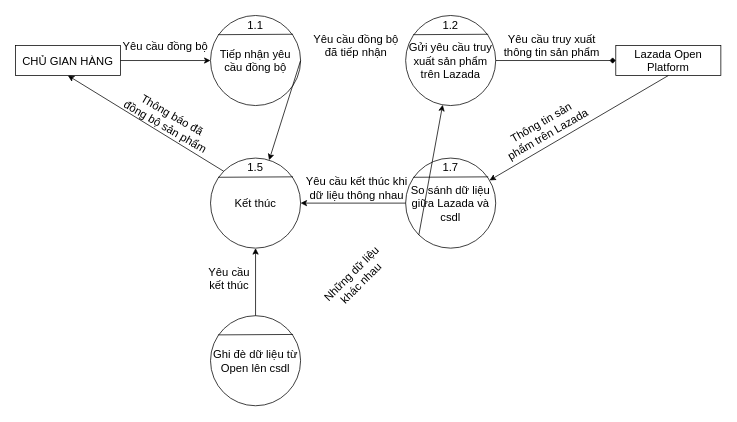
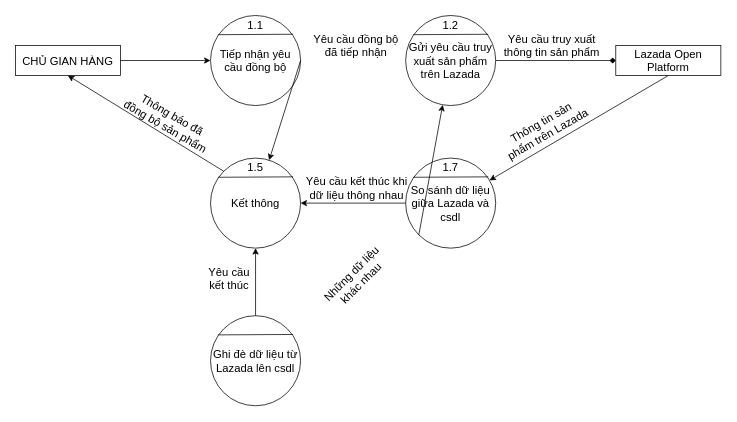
node "Yêu cầu đồng bộ": removed
node "Kết thúc": label "Kết thúc" -> "Kết thông"
node "Ghi đè dữ liệu từ Open lên csdl": label "Ghi đè dữ liệu từ Open lên csdl" -> "Ghi đè dữ liệu từ Lazada lên csdl"
